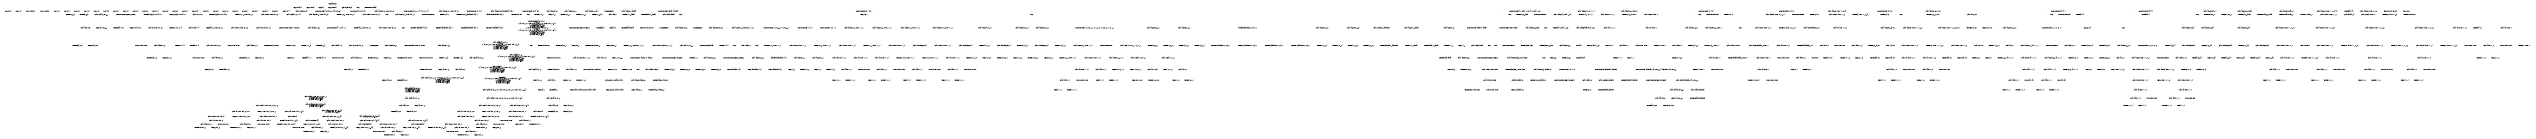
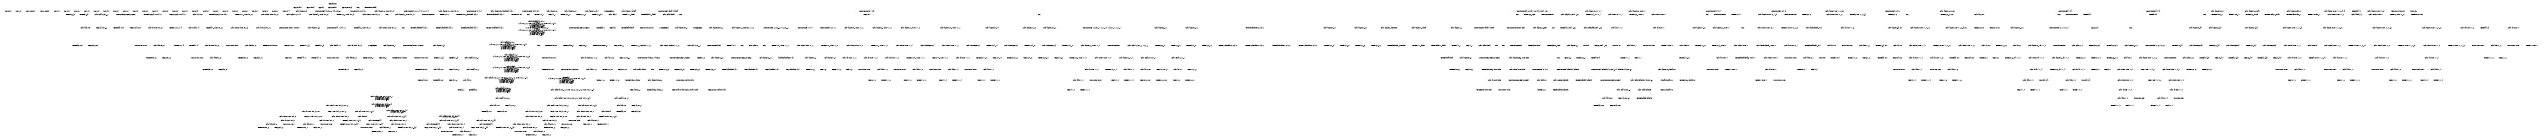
node "(IDENTIFIER,a3,cache_scan_free(0, 0, a3, 0))": added
